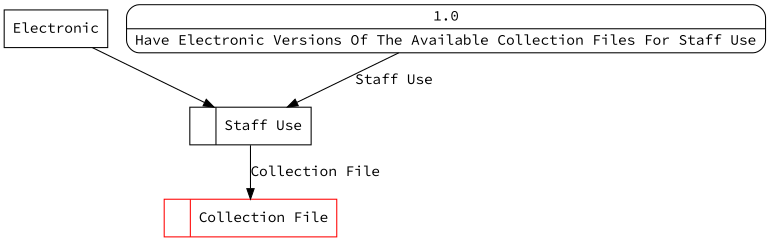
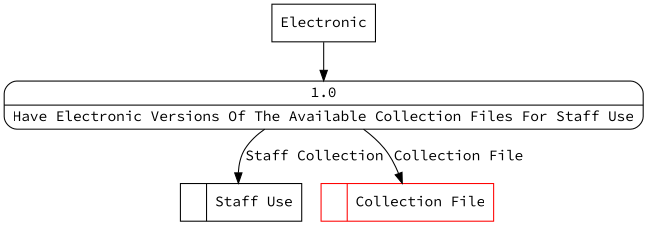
edge "Electronic" -> "Staff Use": now "Electronic" -> "1.0"
edge "1.0" -> "Staff Use": label "Staff Use" -> "Staff Collection"
edge "Staff Use" -> "Collection File": now "1.0" -> "Collection File"
